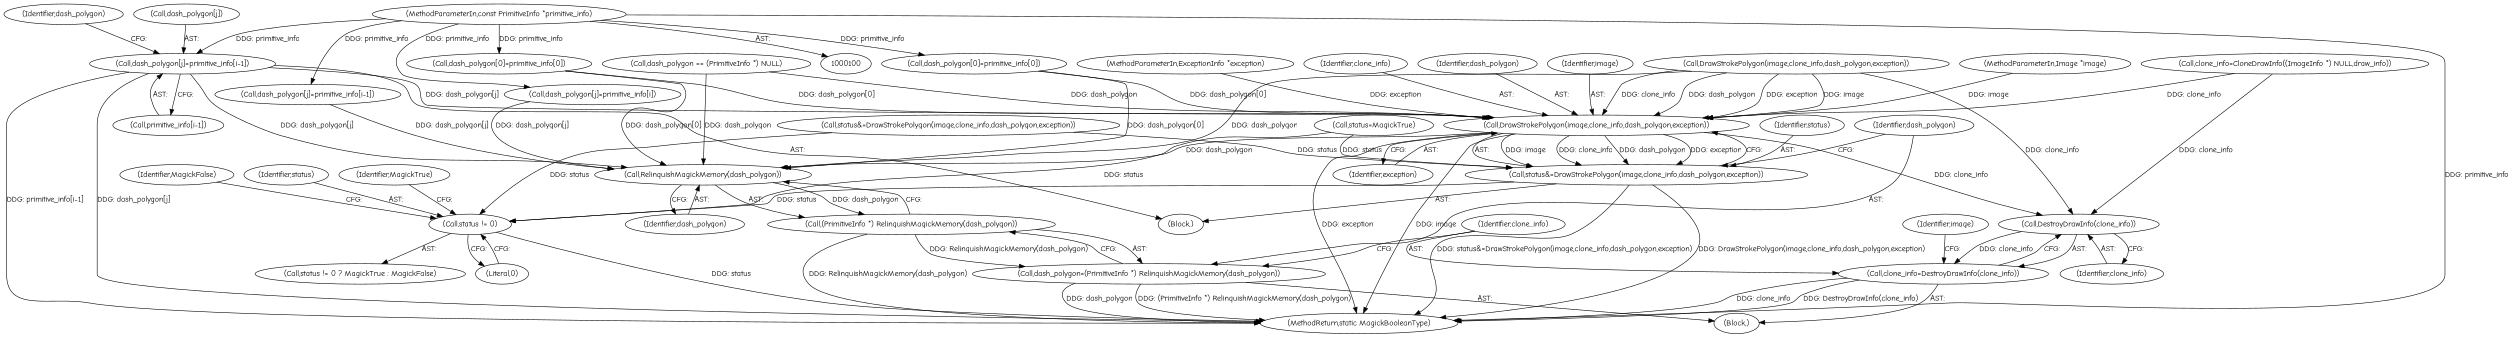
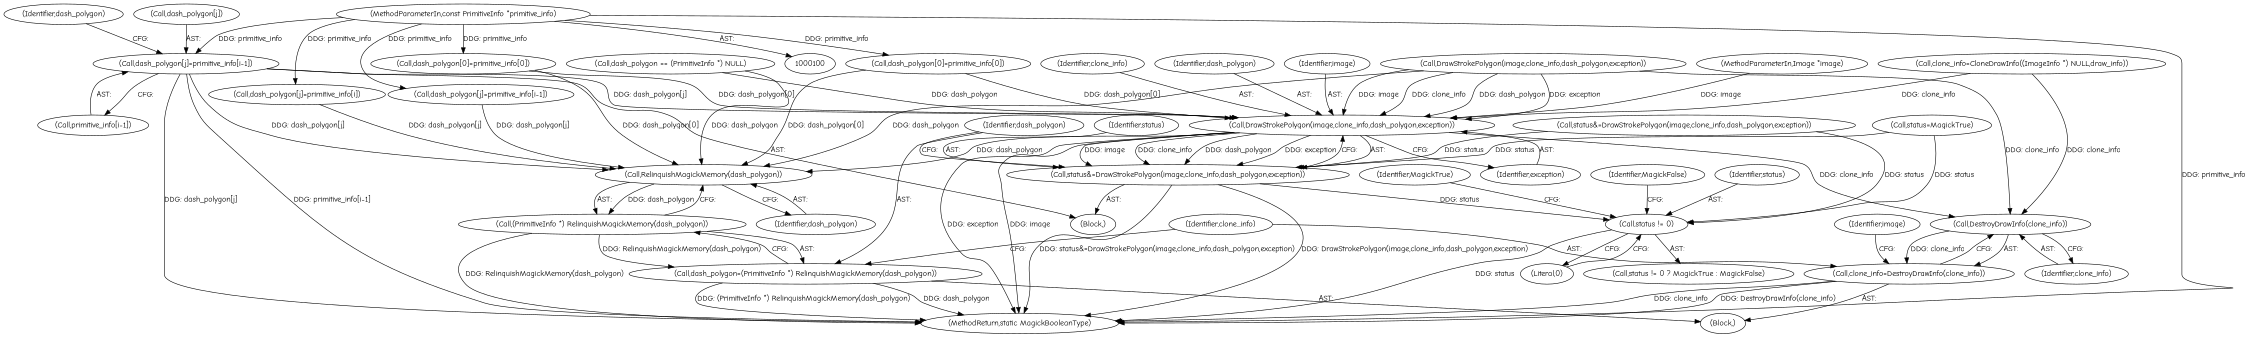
node "(MethodParameterIn,ExceptionInfo *exception)": removed
